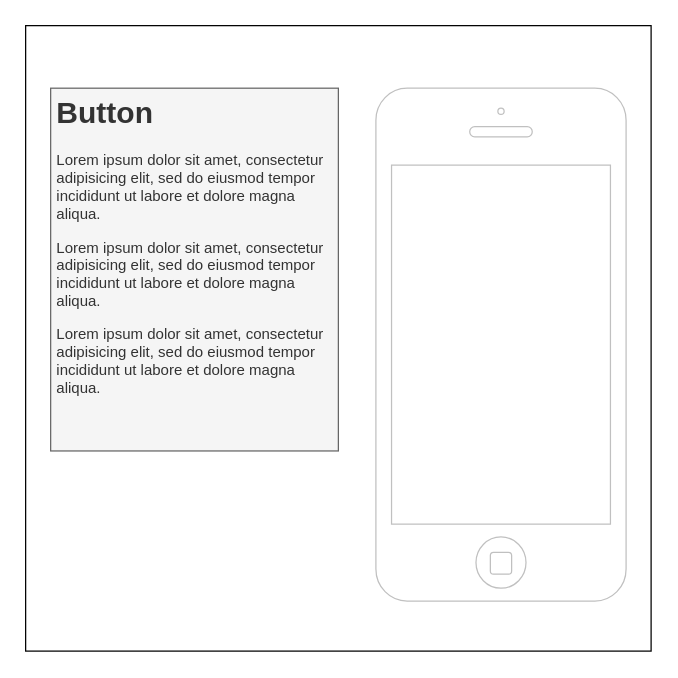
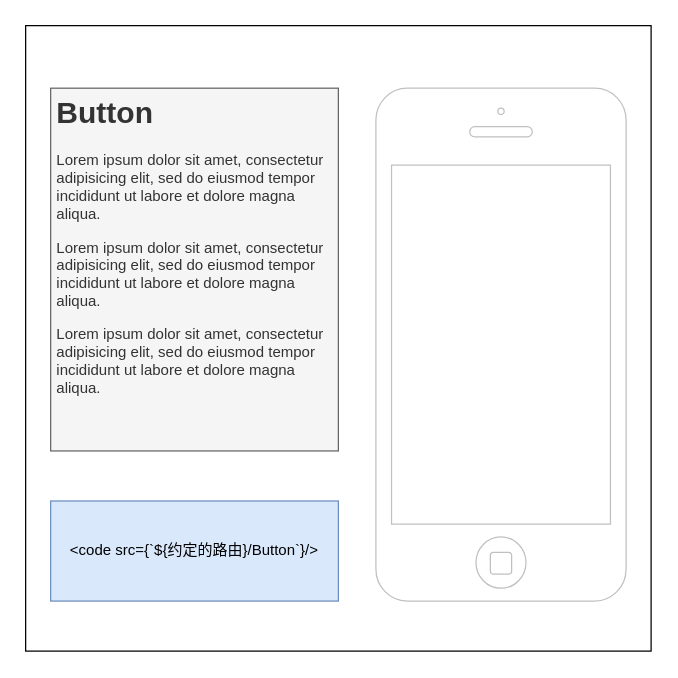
node "<code src={`${约定的路由}/Button`}/>": added
